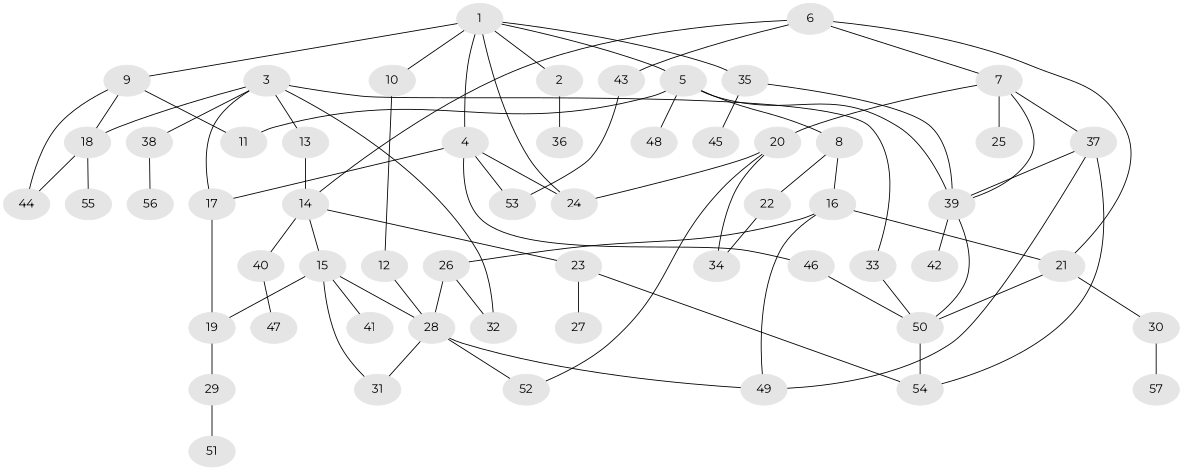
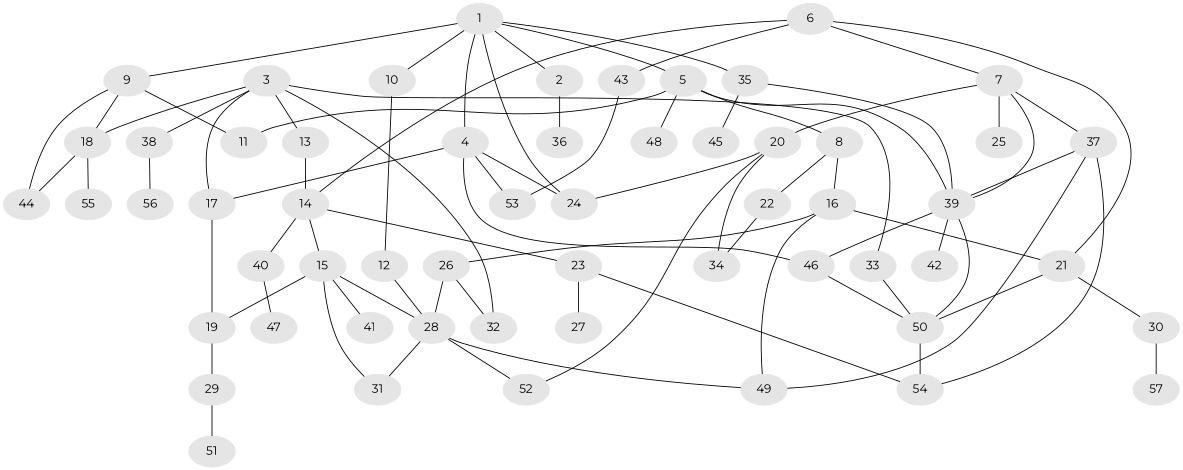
edge "39" -- "46": added
